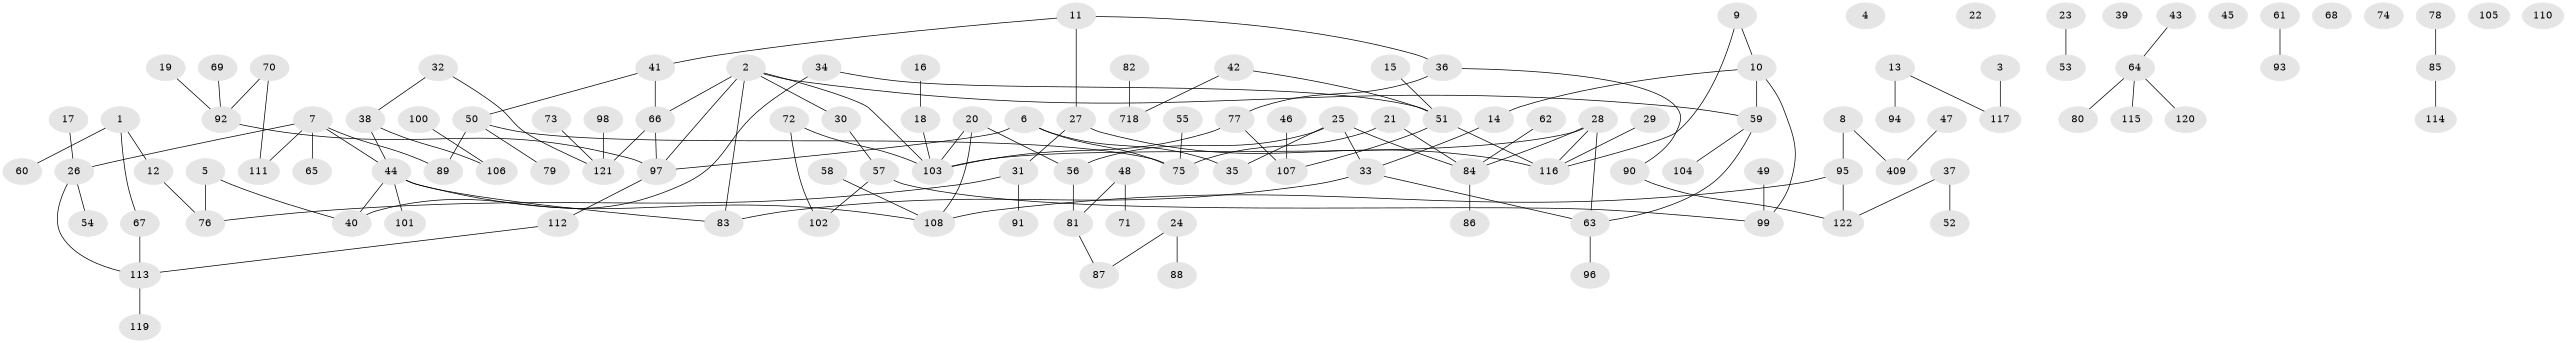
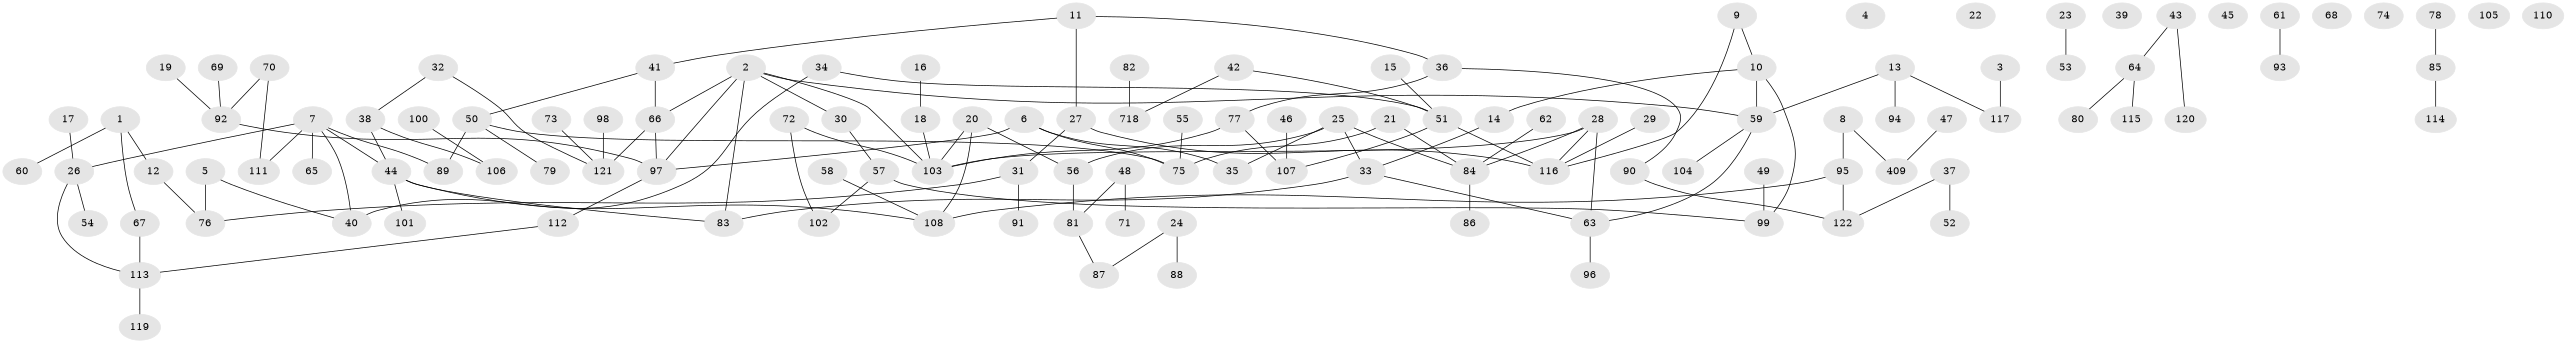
edge "13" -- "59": added
edge "64" -- "120": now "43" -- "120"
edge "44" -- "40": now "7" -- "40"
